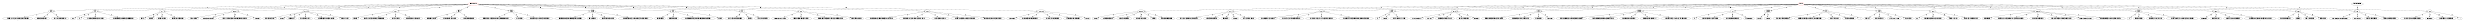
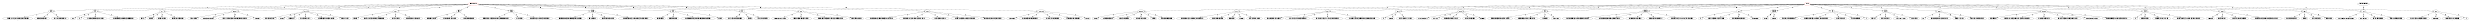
node "very harsh sanctions on the country": label "very harsh sanctions on the country" -> "conspiratorial harsh sanctions on the country"
